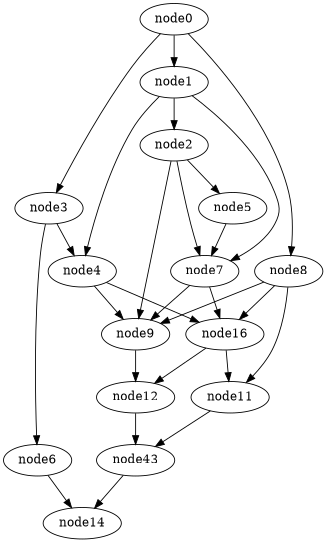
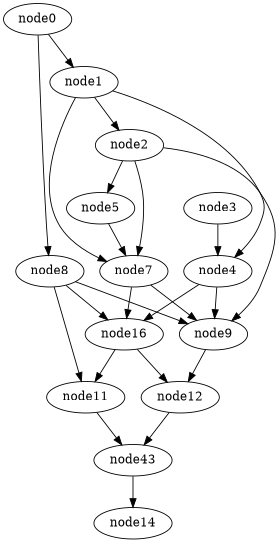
edge "node0" -> "node3": removed
node "node6": removed
